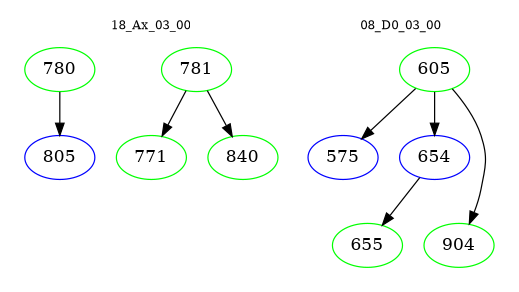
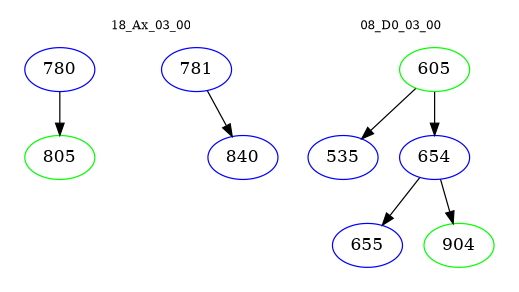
node "780": color green -> blue
node "781": color green -> blue
edge "605" -> "904": now "654" -> "904"
node "805": color blue -> green
node "771": removed
node "840": color green -> blue
node "575": label "575" -> "535"
node "655": color green -> blue
